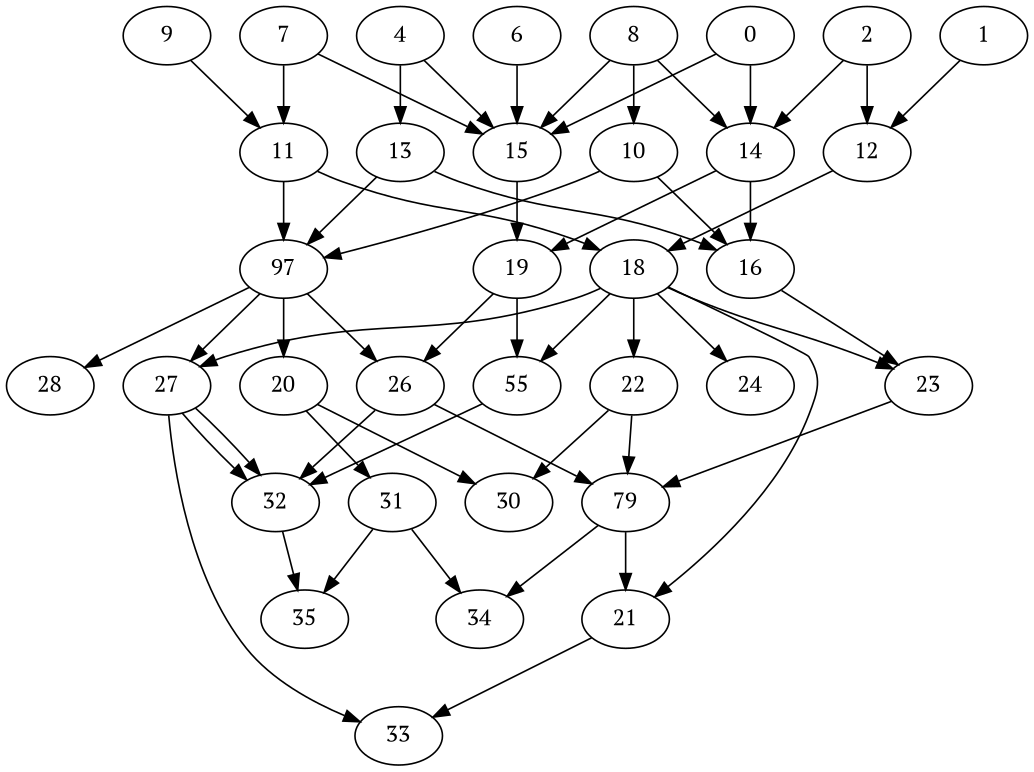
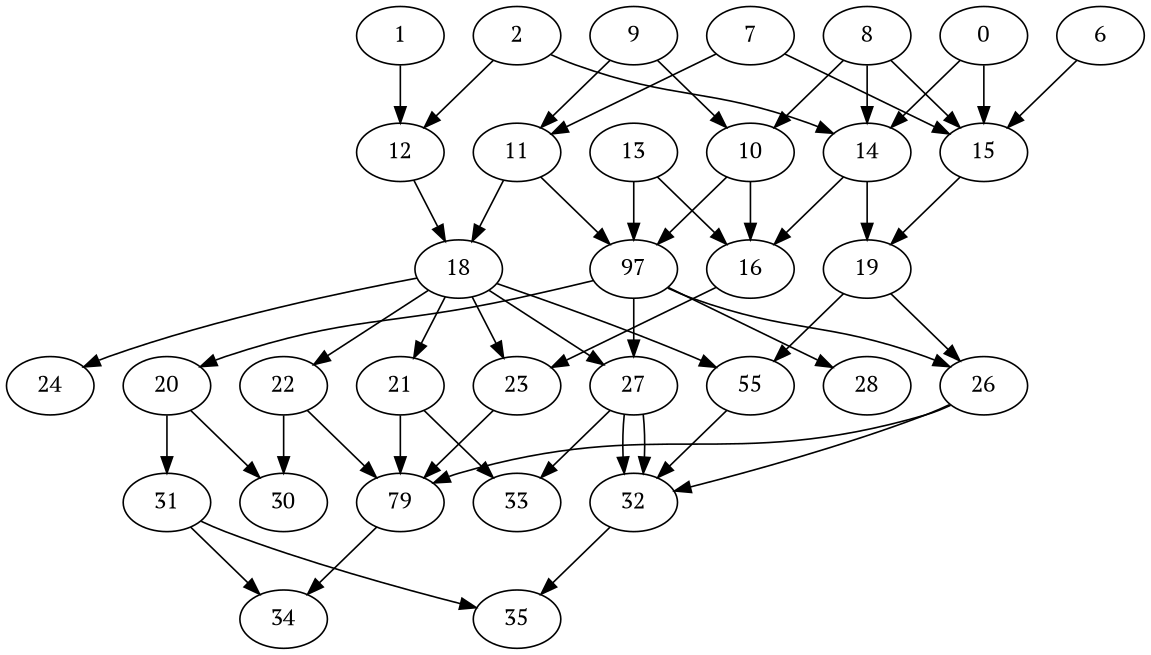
node "4": removed
edge "9" -> "10": added
edge "79" -> "21": reversed
